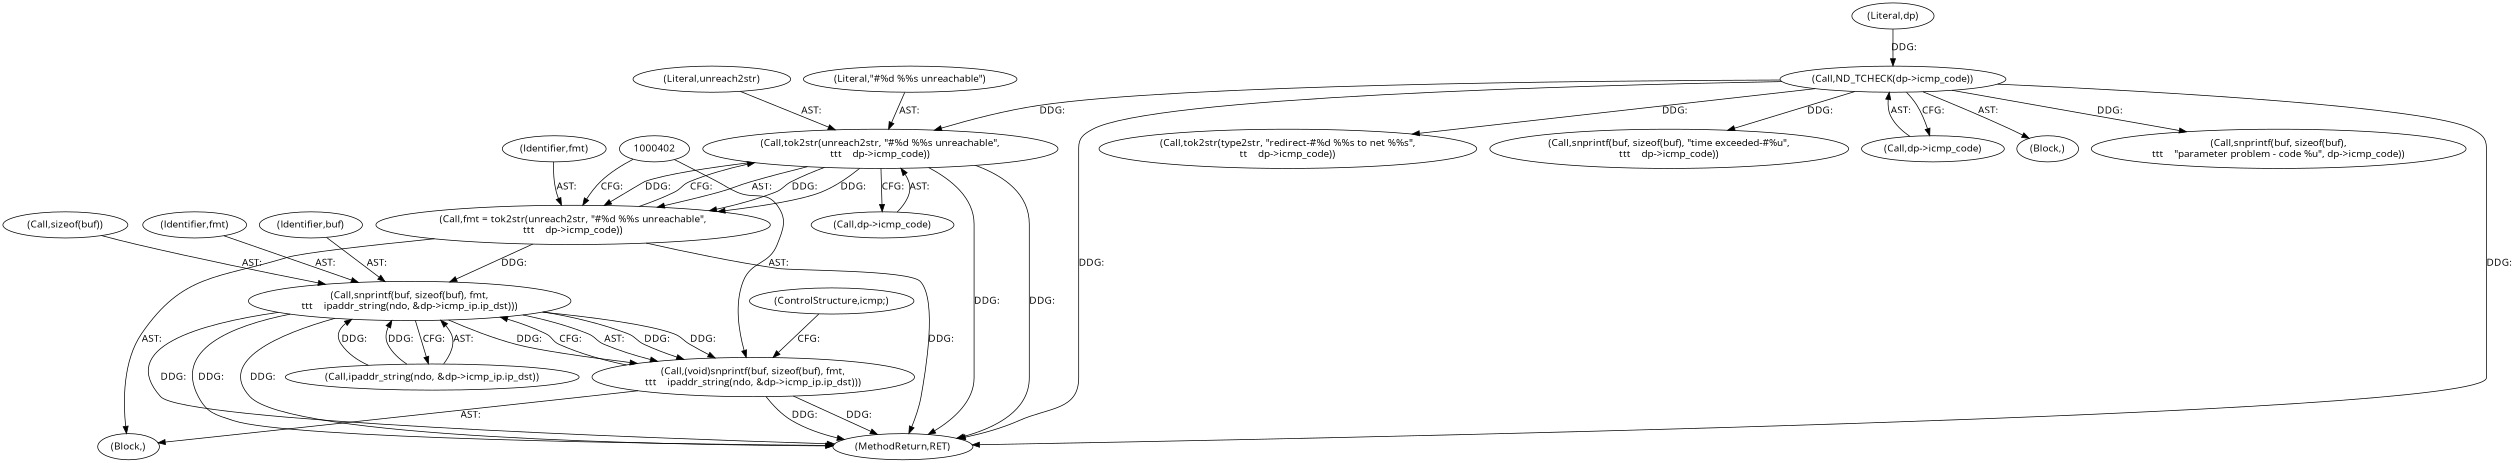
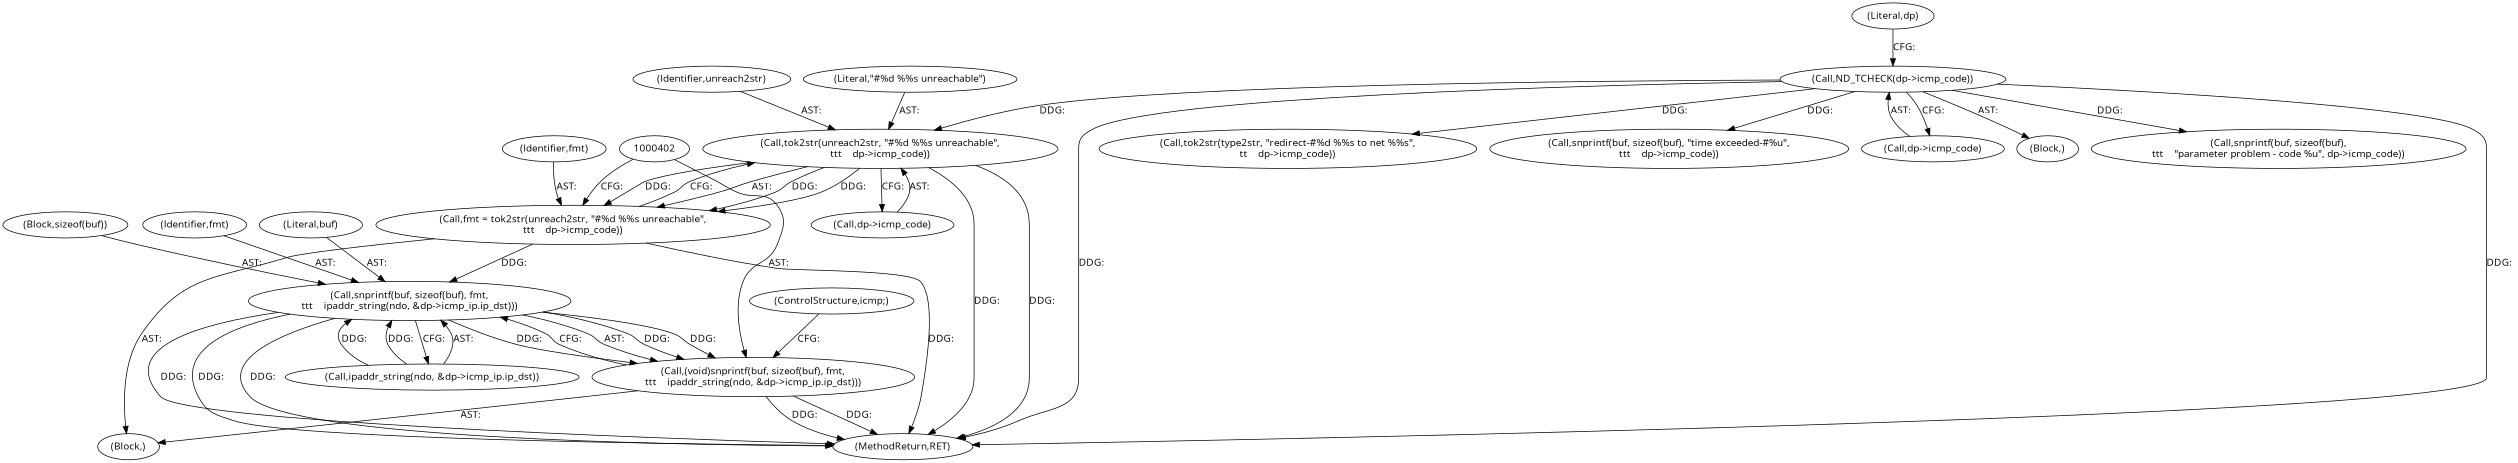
edge "(Literal,dp)" -> "(Call,ND_TCHECK(dp->icmp_code))": label "DDG: " -> "CFG: "
node "(Literal,unreach2str)": label "(Literal,unreach2str)" -> "(Identifier,unreach2str)"
node "(Call,sizeof(buf))": label "(Call,sizeof(buf))" -> "(Block,sizeof(buf))"
node "(Identifier,buf)": label "(Identifier,buf)" -> "(Literal,buf)"
